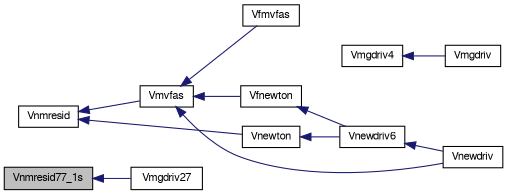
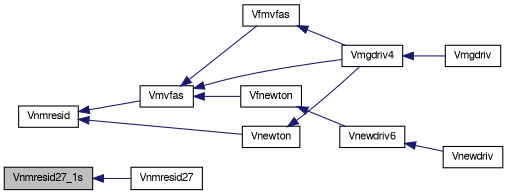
edge "Vmgdriv4" -> "Vfmvfas": added
edge "Vnewdriv6" -> "Vnewton": now "Vmgdriv4" -> "Vnewton"
edge "Vnewdriv" -> "Vmvfas": now "Vmgdriv4" -> "Vmvfas"
node "Vnmresid77_1s": label "Vnmresid77_1s" -> "Vnmresid27_1s"
node "Vmgdriv27": label "Vmgdriv27" -> "Vnmresid27"
